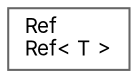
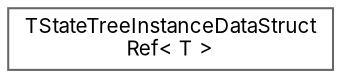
node "Ref Ref< T >": label "Ref Ref< T >" -> "TStateTreeInstanceDataStruct Ref< T >"
